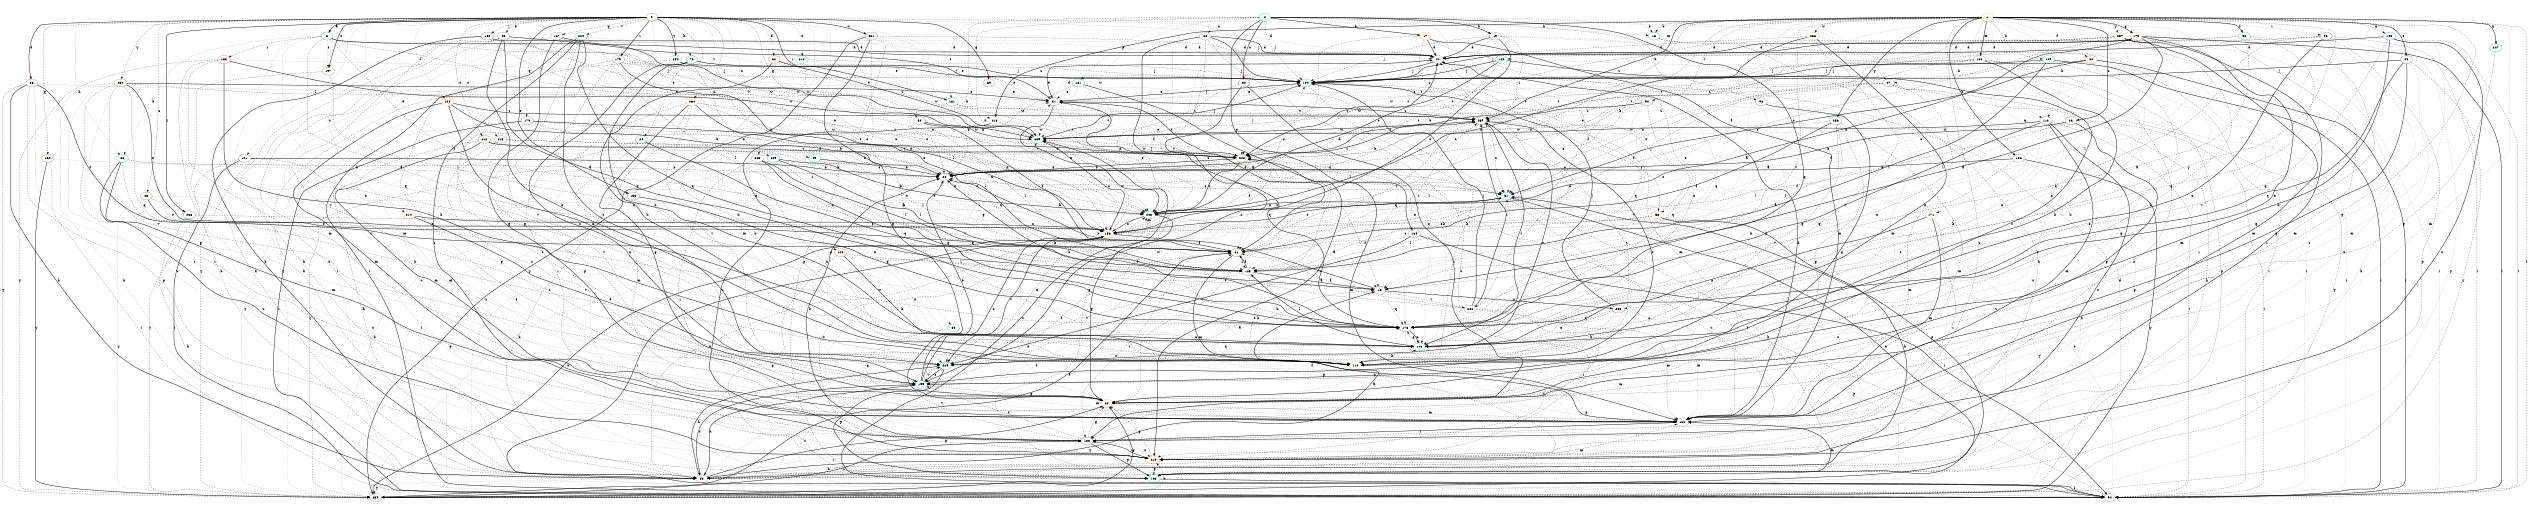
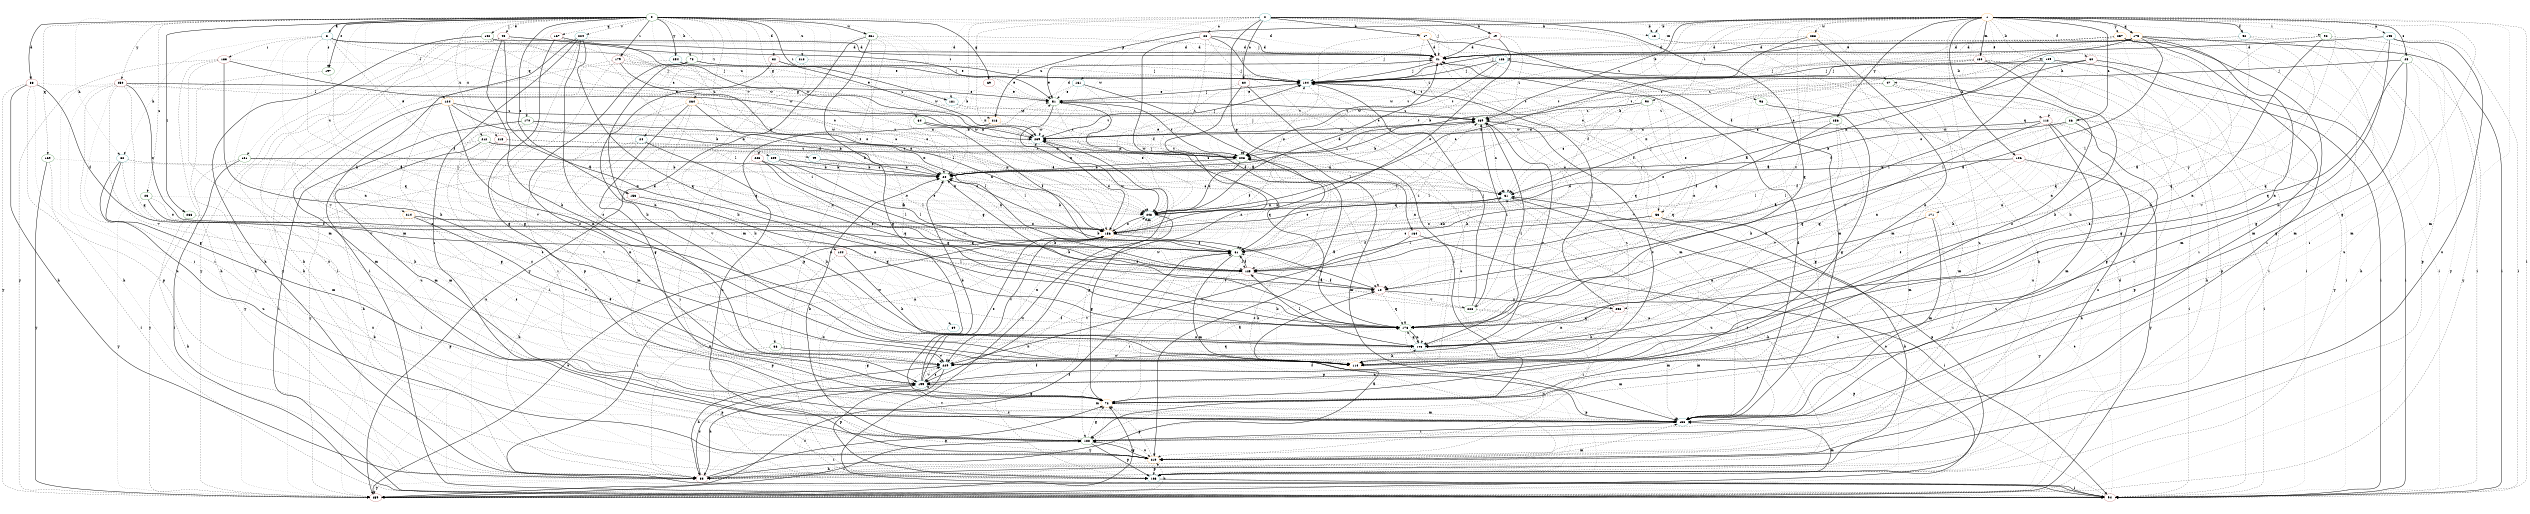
node "247": removed
edge "2" -> "104": now "2" -> "41"
edge "102" -> "239": label "w" -> "g"
edge "209" -> "248": now "209" -> "20"
edge "53" -> "125": style dashed -> bold
edge "179" -> "146": removed, label "n"
node "36": added
node "22": label "22" -> "72"
edge "188" -> "219": style dotted -> dashed
